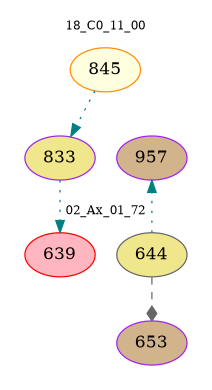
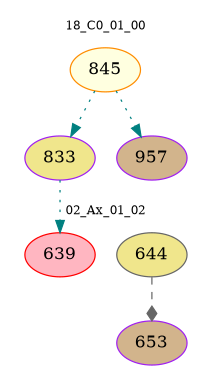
cluster "18_C0_11_00": label "18_C0_11_00" -> "18_C0_01_00"
cluster "02_Ax_01_72": label "02_Ax_01_72" -> "02_Ax_01_02"
edge "644" -> "957": now "845" -> "957"
